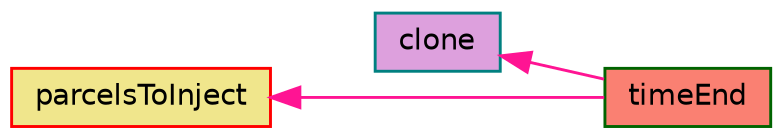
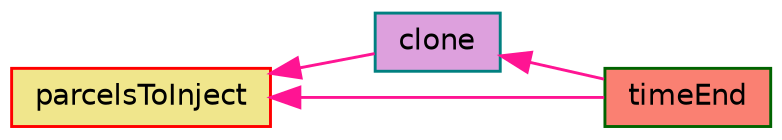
edge "clone" -> "parcelsToInject": added
